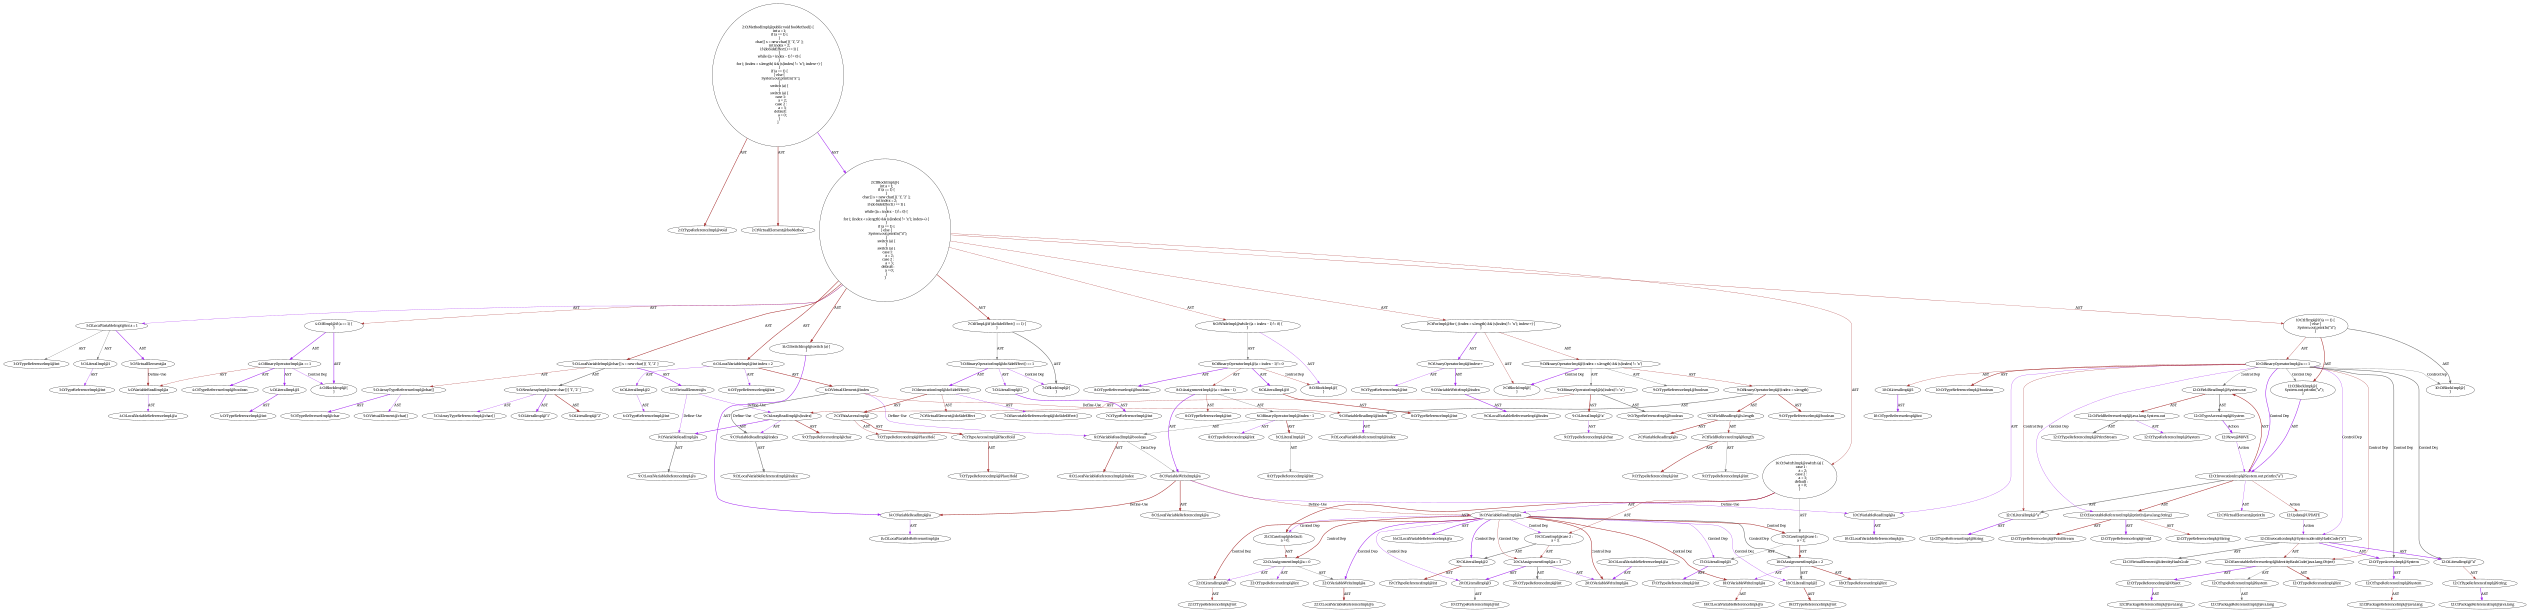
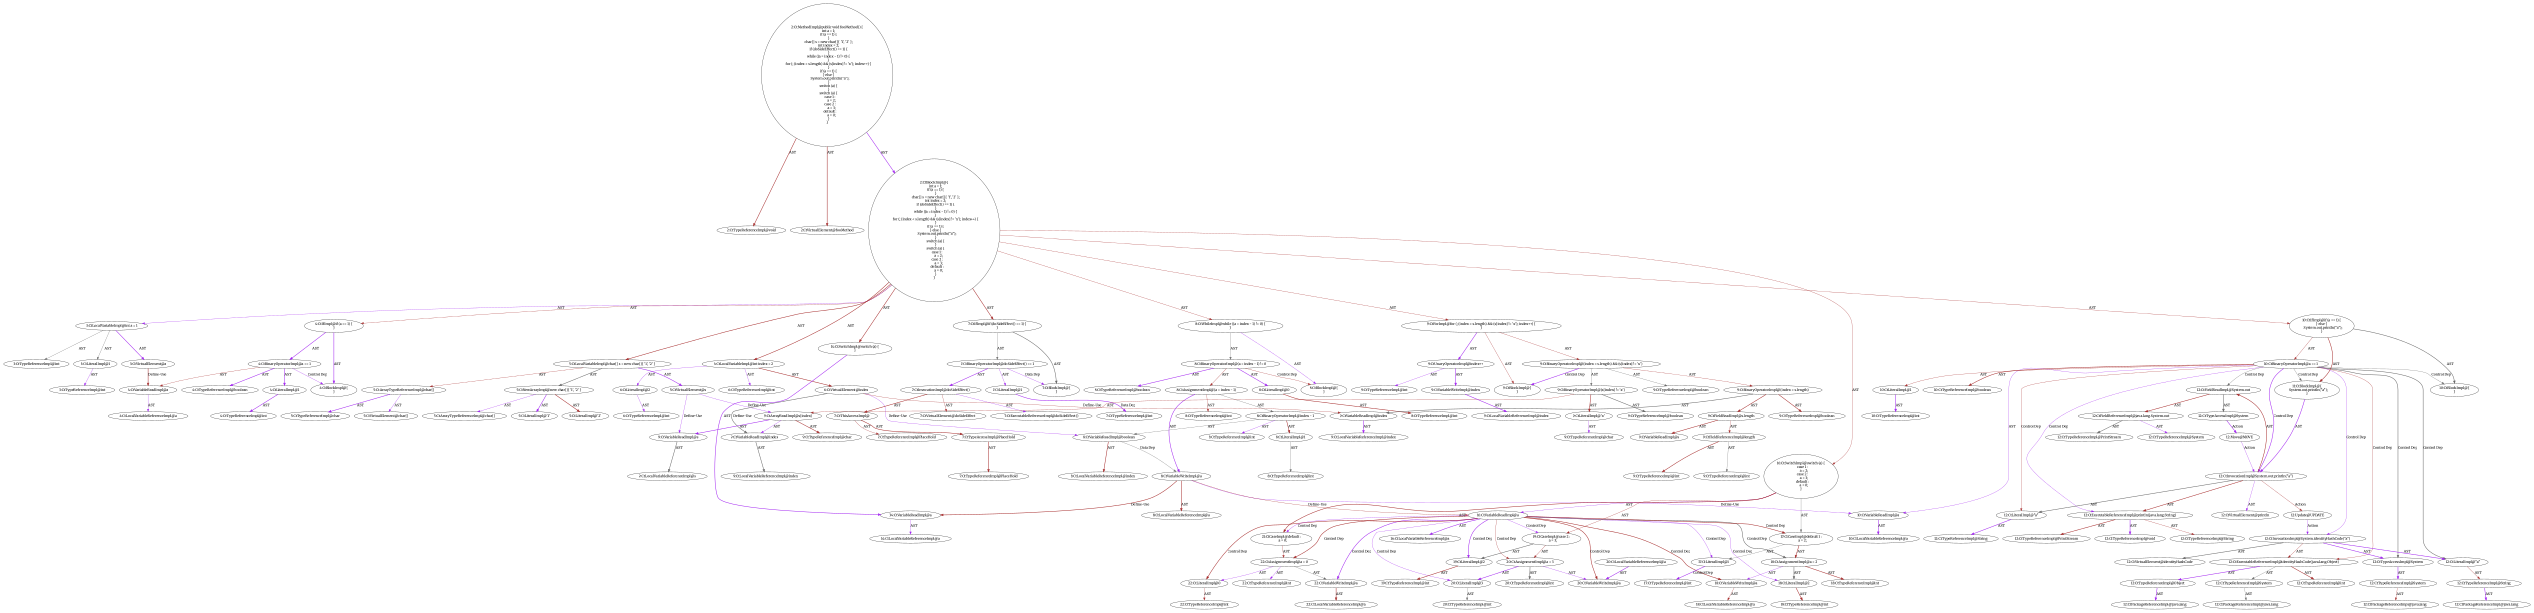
edge "7:CtBinaryOperatorImpl@doSideEffect() == 1" -> "7:CtBlockImpl@{ }": label "Control Dep" -> "Data Dep"
edge "7:CtLiteralImpl@1" -> "7:CtTypeReferenceImpl@int": label "AST" -> "Data Dep"
node "14:CtVariableReadImpl@a": label "14:CtVariableReadImpl@a" -> "34:CtVariableReadImpl@a"
node "17:CtCaseImpl@case 1 : a = 2;": label "17:CtCaseImpl@case 1 : a = 2;" -> "17:CtCaseImpl@default 1 : a = 2;"
edge "17:CtLiteralImpl@1" -> "17:CtTypeReferenceImpl@int": label "AST" -> "Control Dep"
